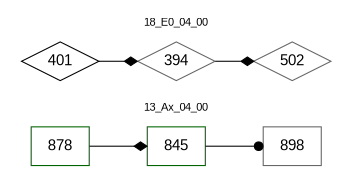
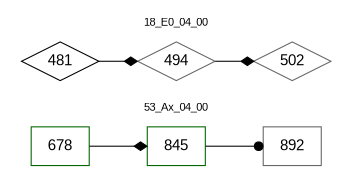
node "401": label "401" -> "481"
node "394": label "394" -> "494"
cluster "13_Ax_04_00": label "13_Ax_04_00" -> "53_Ax_04_00"
node "878": label "878" -> "678"
node "898": label "898" -> "892"
